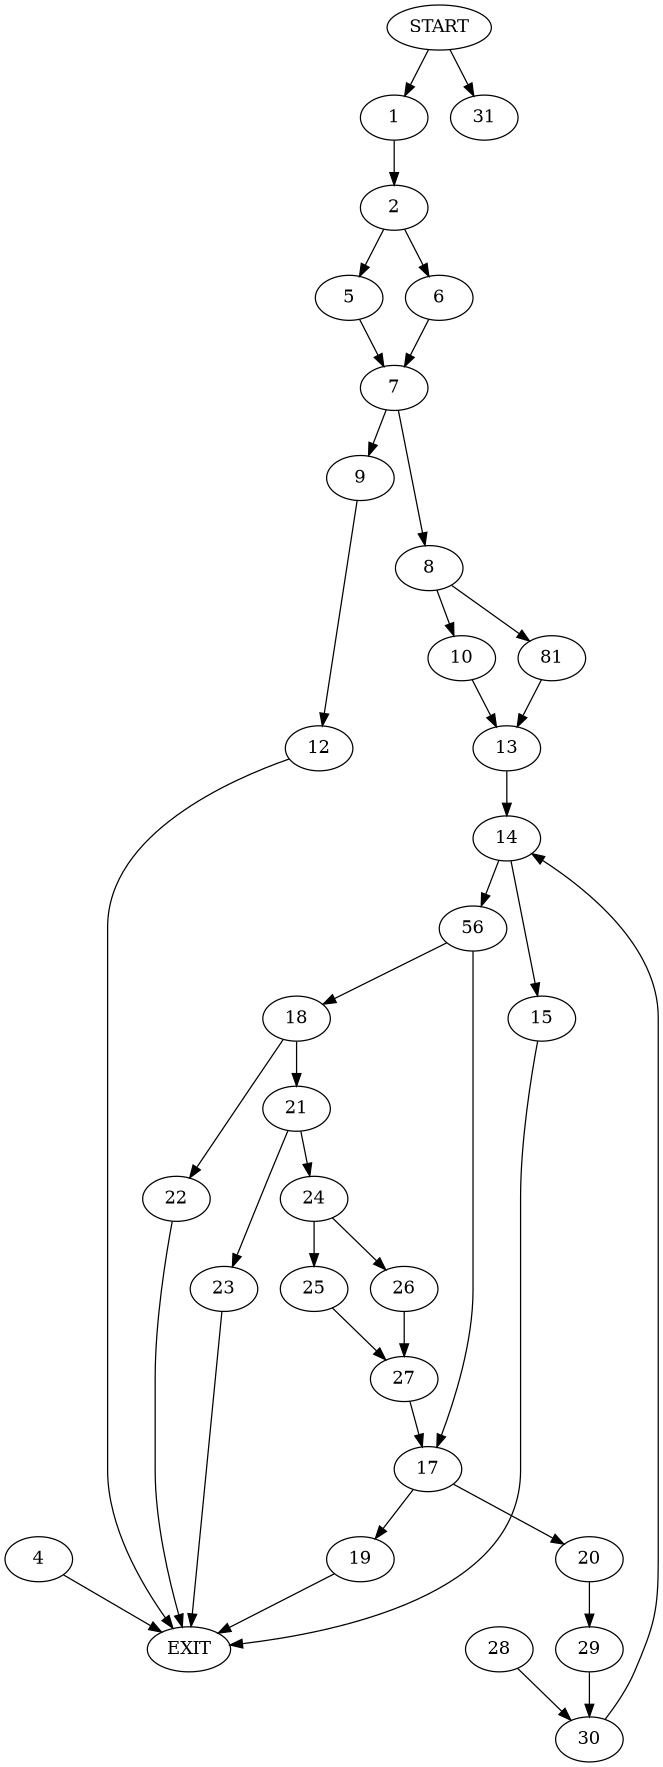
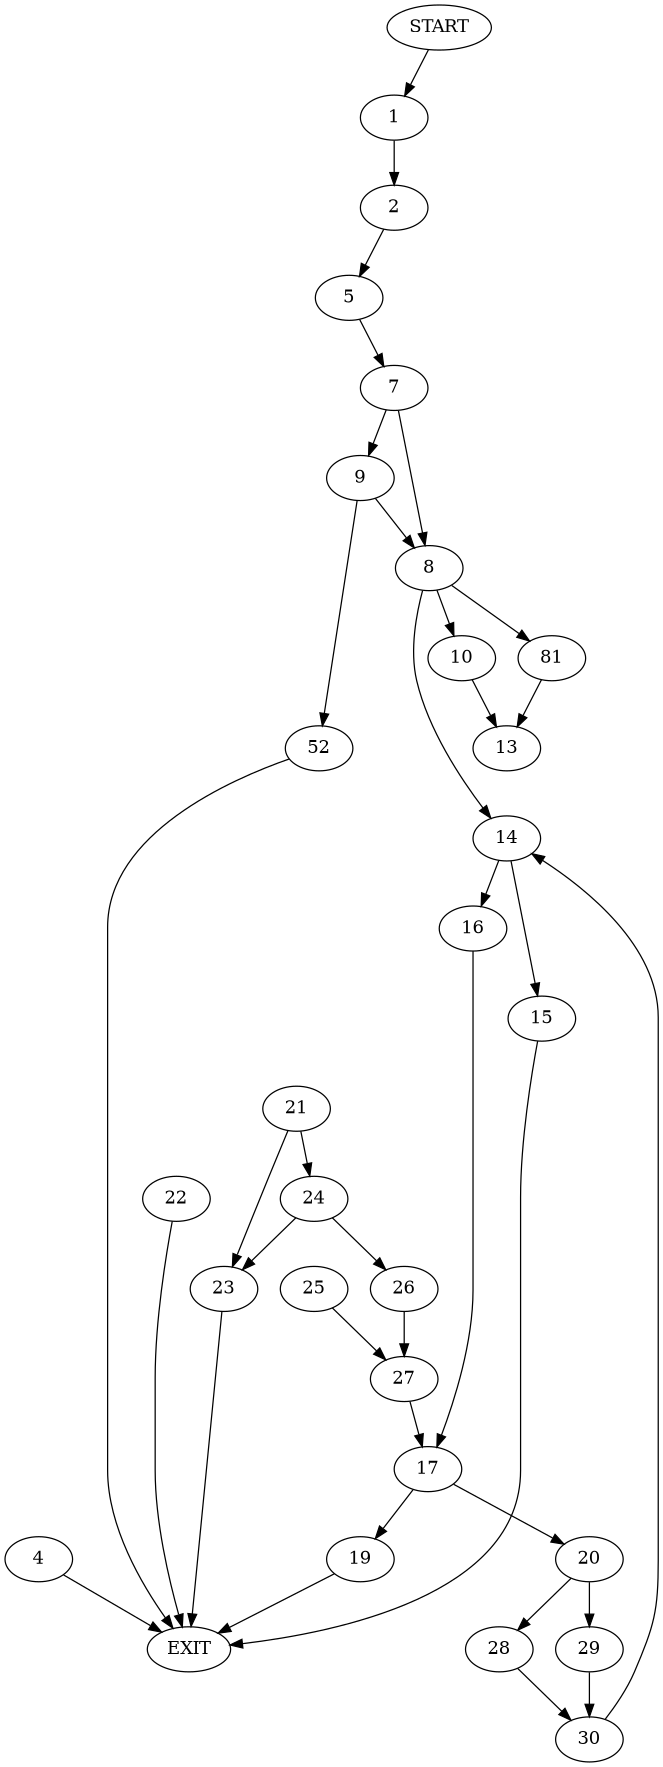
node "31": removed
node "6": removed
edge "9" -> "8": added
node "12": label "12" -> "52"
edge "13" -> "14": now "8" -> "14"
node "56": label "56" -> "16"
node "18": removed
edge "24" -> "25": now "24" -> "23"
edge "20" -> "28": added
